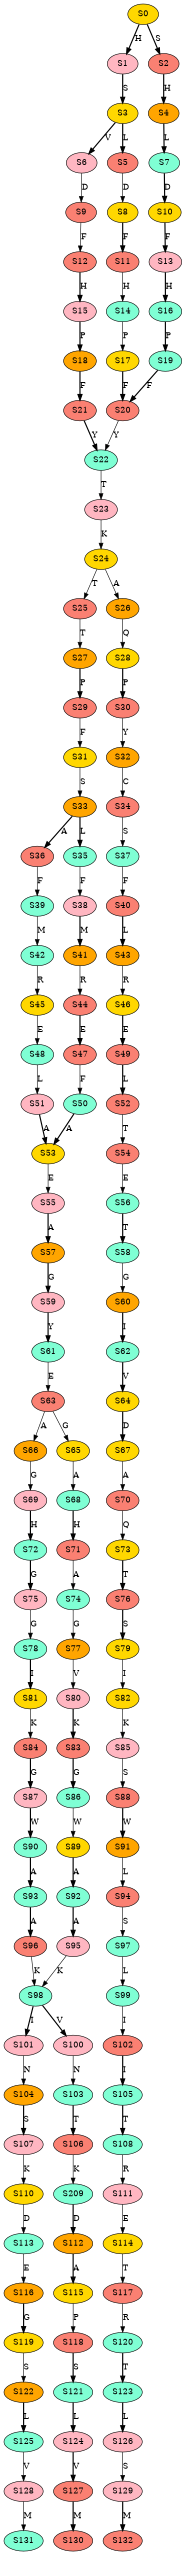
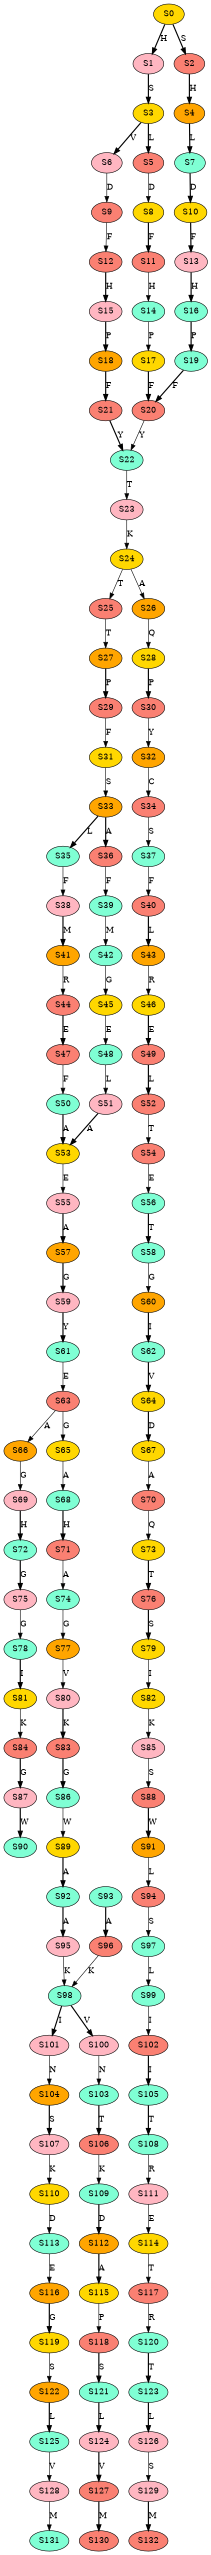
edge "S42" -> "S45": label "R" -> "G"
edge "S90" -> "S93": removed, label "A"
node "S209": label "S209" -> "S109"
